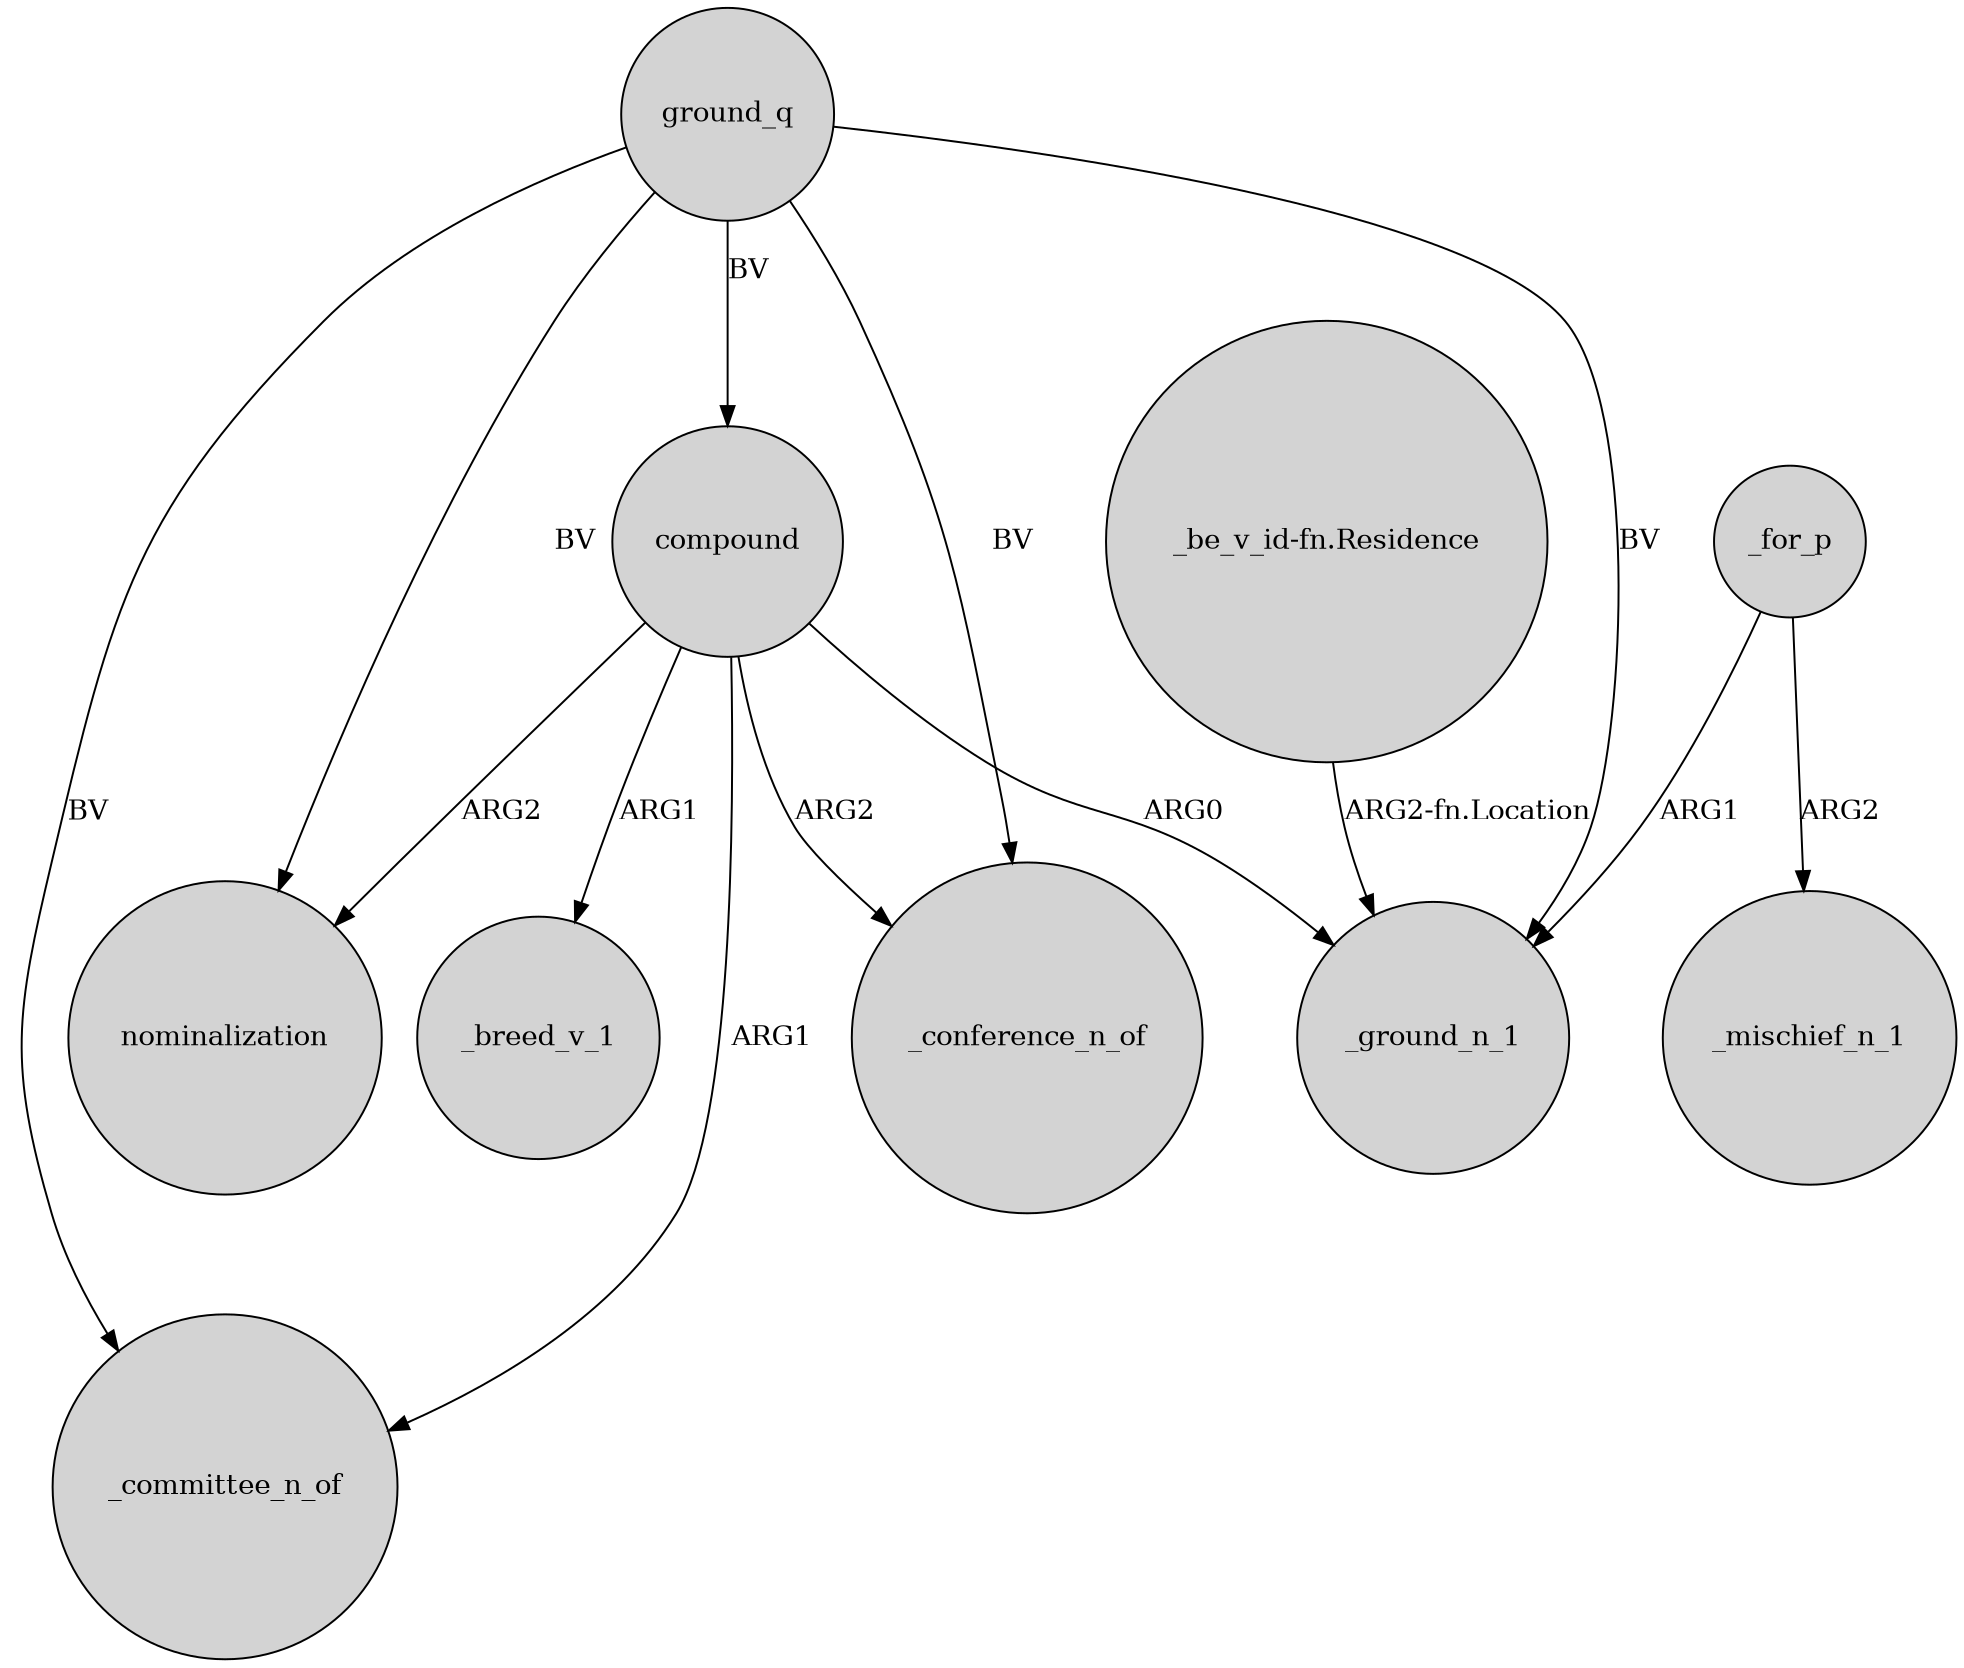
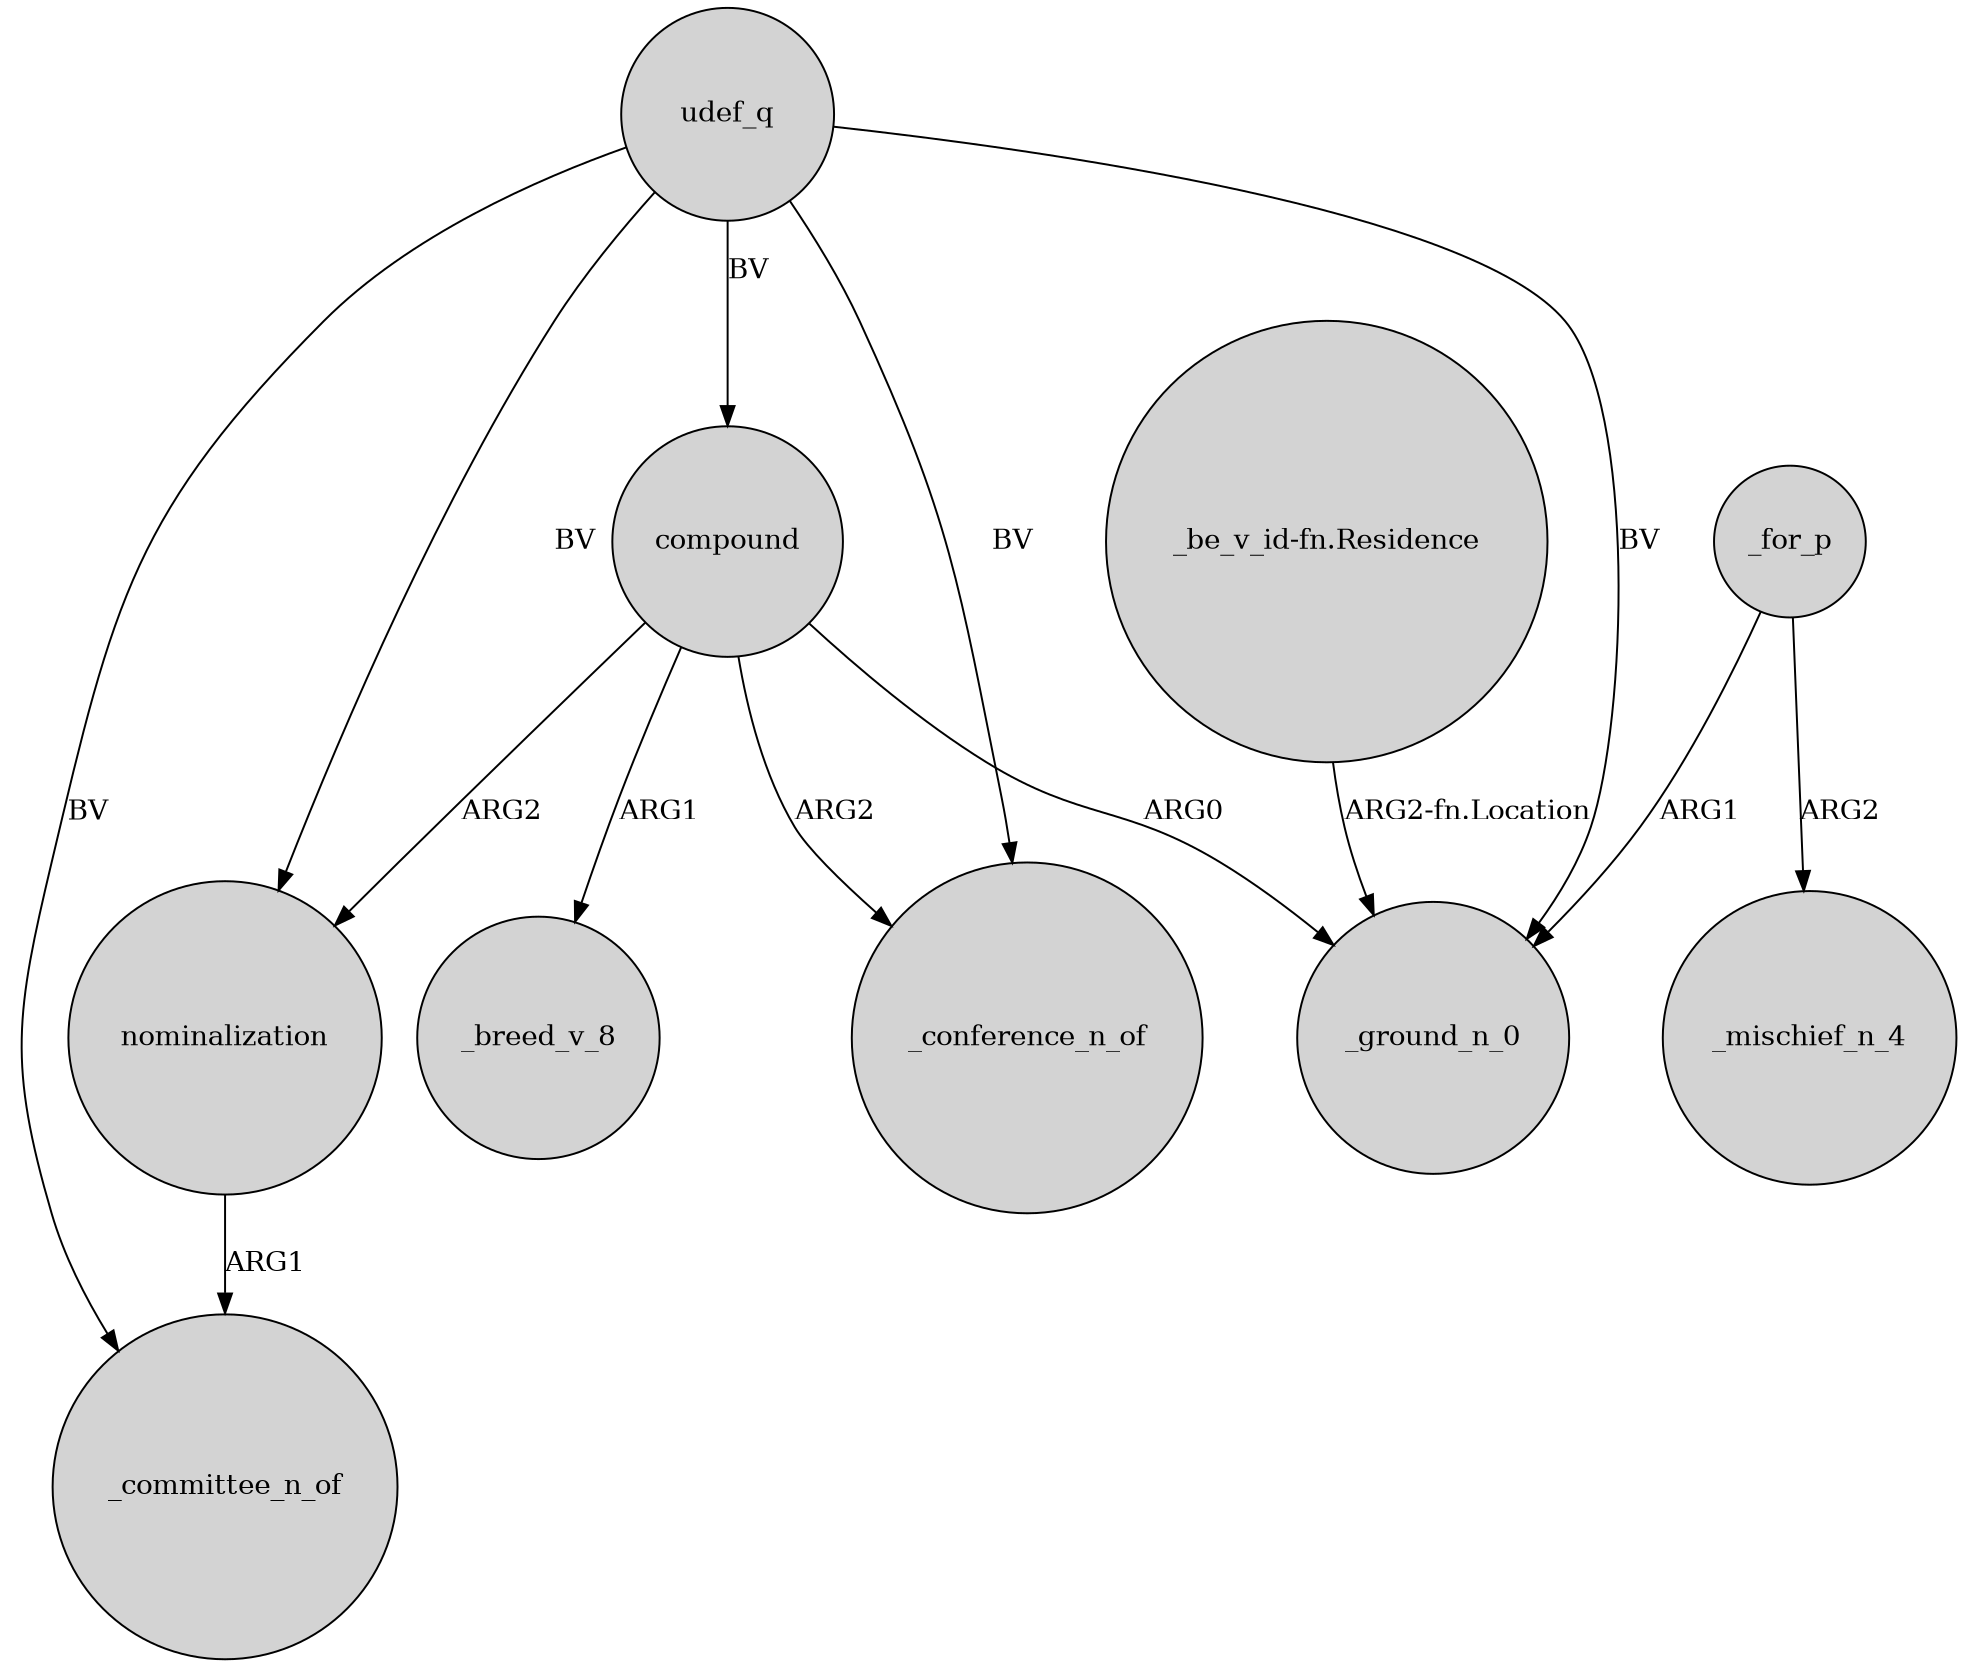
node "ground_q": label "ground_q" -> "udef_q"
node "_breed_v_1": label "_breed_v_1" -> "_breed_v_8"
node "_ground_n_1": label "_ground_n_1" -> "_ground_n_0"
node "_mischief_n_1": label "_mischief_n_1" -> "_mischief_n_4"
edge "compound" -> "_committee_n_of": now "nominalization" -> "_committee_n_of"
